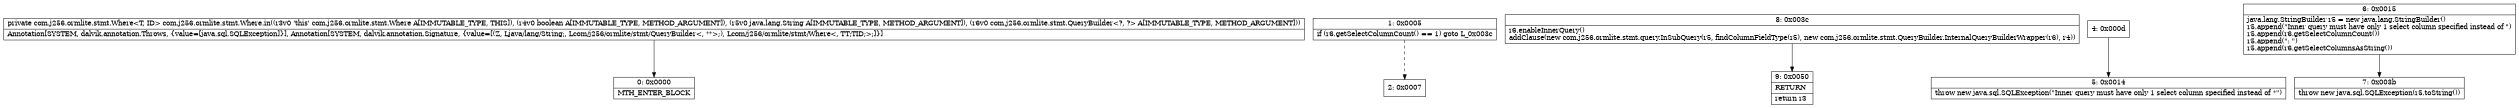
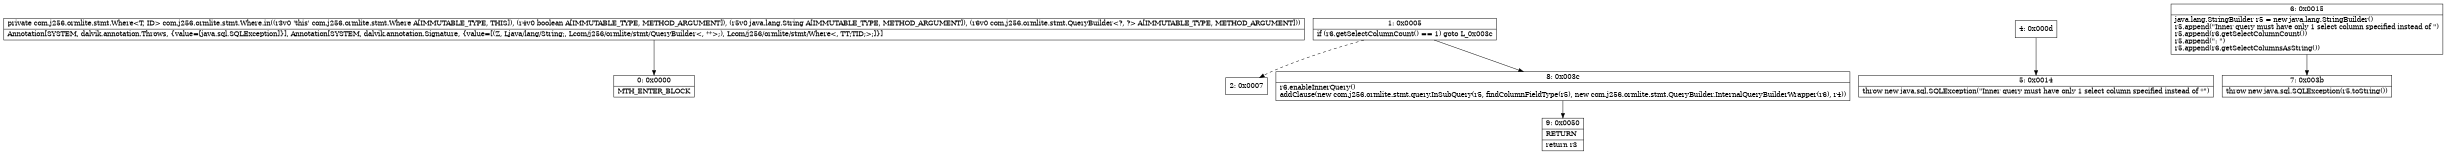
edge "1: 0x0005" -> "8: 0x003c": added
